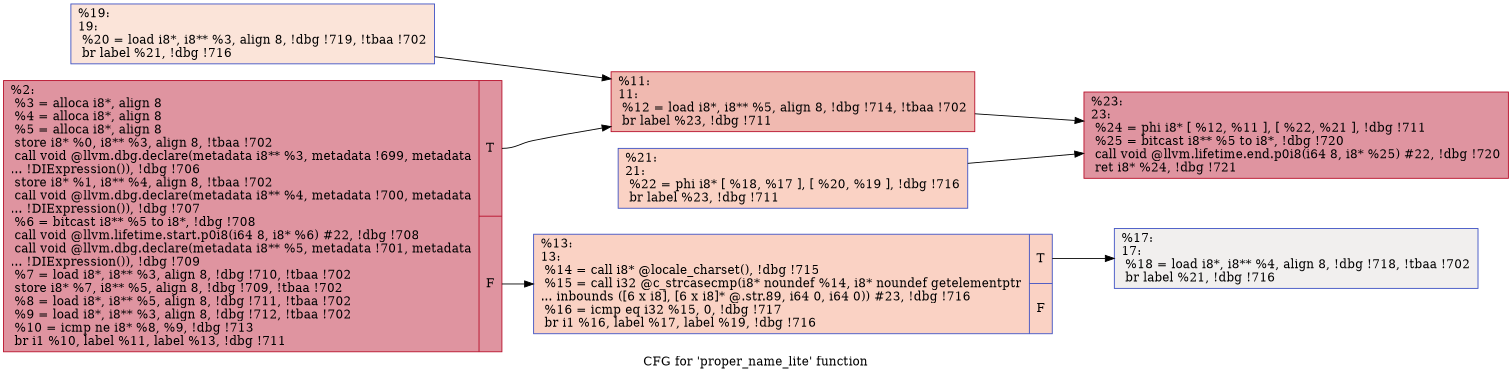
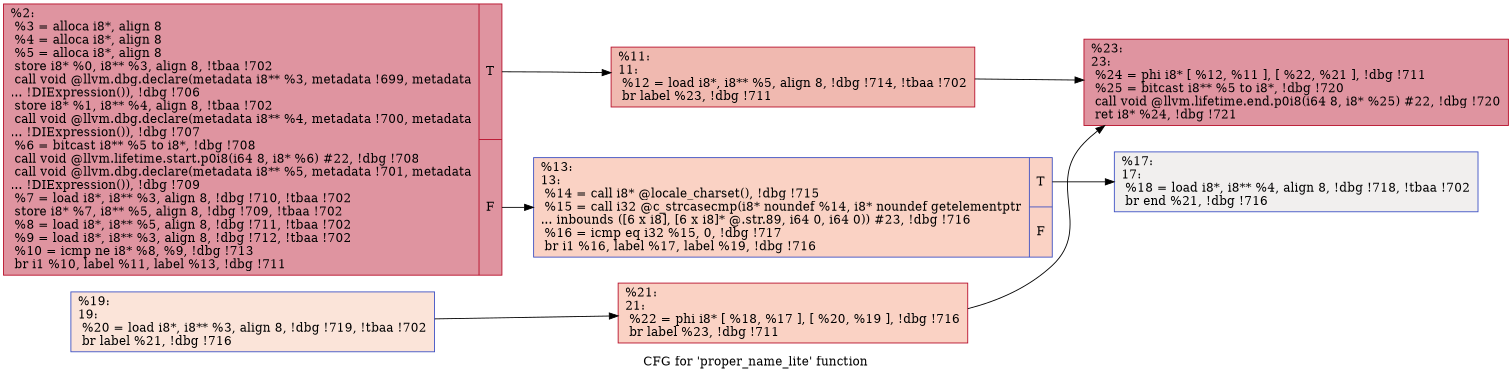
edge "%19:" -> "%11:": now "%19:" -> "%21:"
node "%21:": color #3d50c3ff -> #b70d28ff
node "%17:": text "br label %21, !dbg !716" -> "br end %21, !dbg !716"
